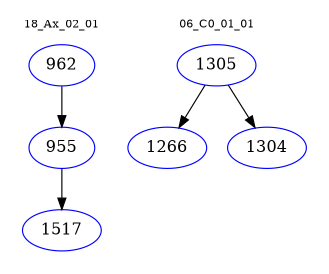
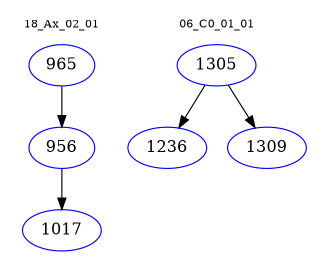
node "962": label "962" -> "965"
node "955": label "955" -> "956"
node "1266": label "1266" -> "1236"
node "1304": label "1304" -> "1309"
node "1517": label "1517" -> "1017"
